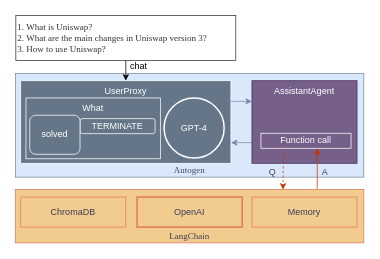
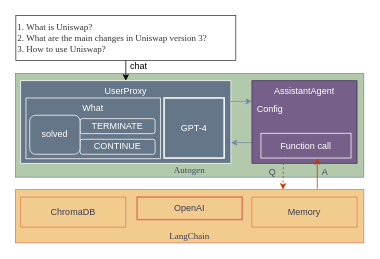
node "Config": added
node "GPT-4": shape ellipse -> rectangle
node "Function call": size 90x15 -> 90x25
node "CONTINUE": added
node "Autogen": fillcolor #dae8fc -> #b2c9ab
node "OpenAI": size 105x30 -> 105x23
